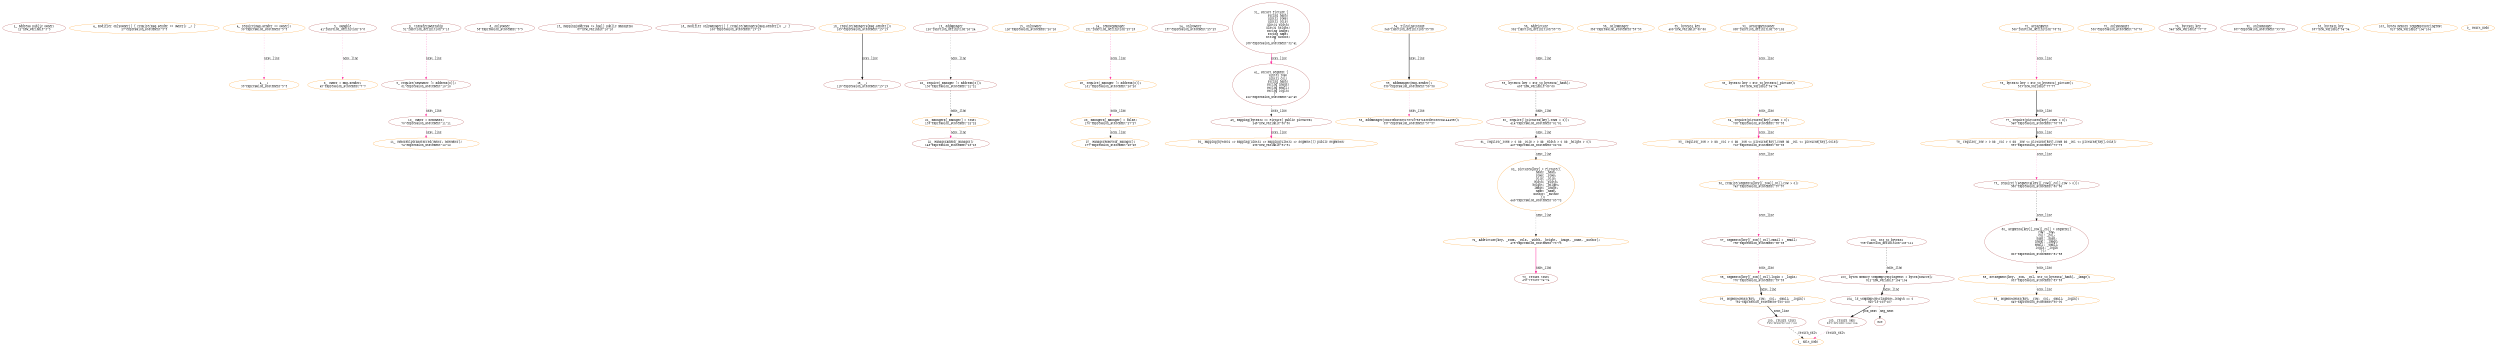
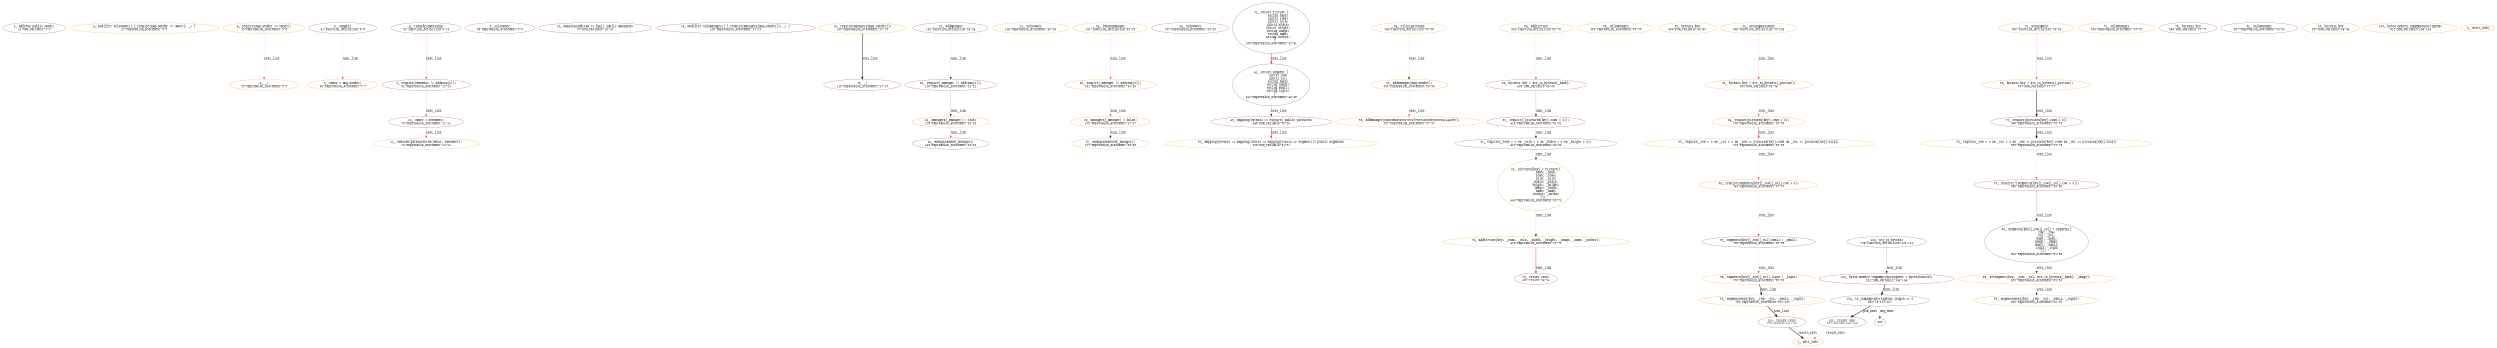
edge "54_ TilcoinStorage 346-function_definition-55-58" -> "55_ addManager(msg.sender); 350-expression_statement-56-56": style bold -> dotted
edge "100_ return true; 795-return-101-101" -> "0_ exit_node": style dashed -> bold
